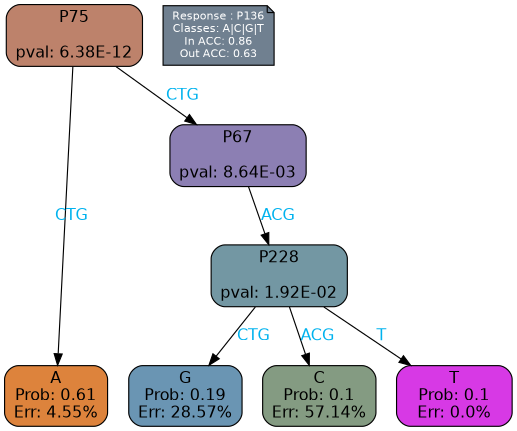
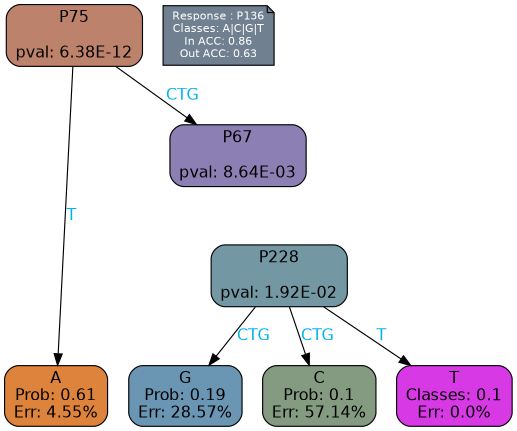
edge "P67 pval: 8.64E-03" -> "P228 pval: 1.92E-02": removed, label "ACG"
edge "P75 pval: 6.38E-12" -> "A Prob: 0.61 Err: 4.55%": label "CTG" -> "T"
edge "P228 pval: 1.92E-02" -> "C Prob: 0.1 Err: 57.14%": label "ACG" -> "CTG"
node "T Prob: 0.1 Err: 0.0%": label "T Prob: 0.1 Err: 0.0%" -> "T Classes: 0.1 Err: 0.0%"
